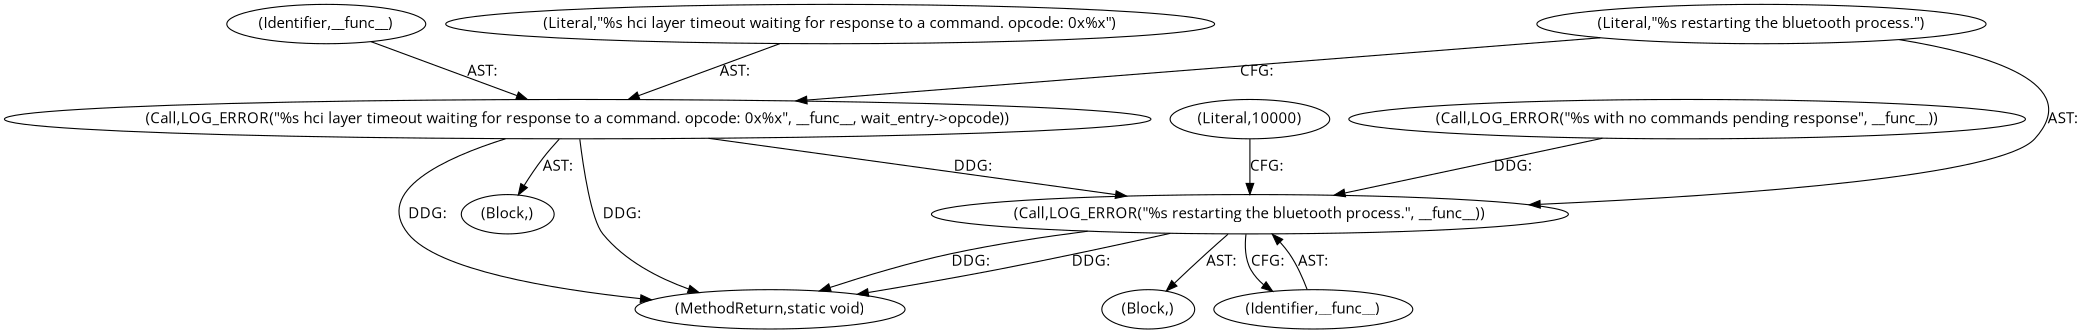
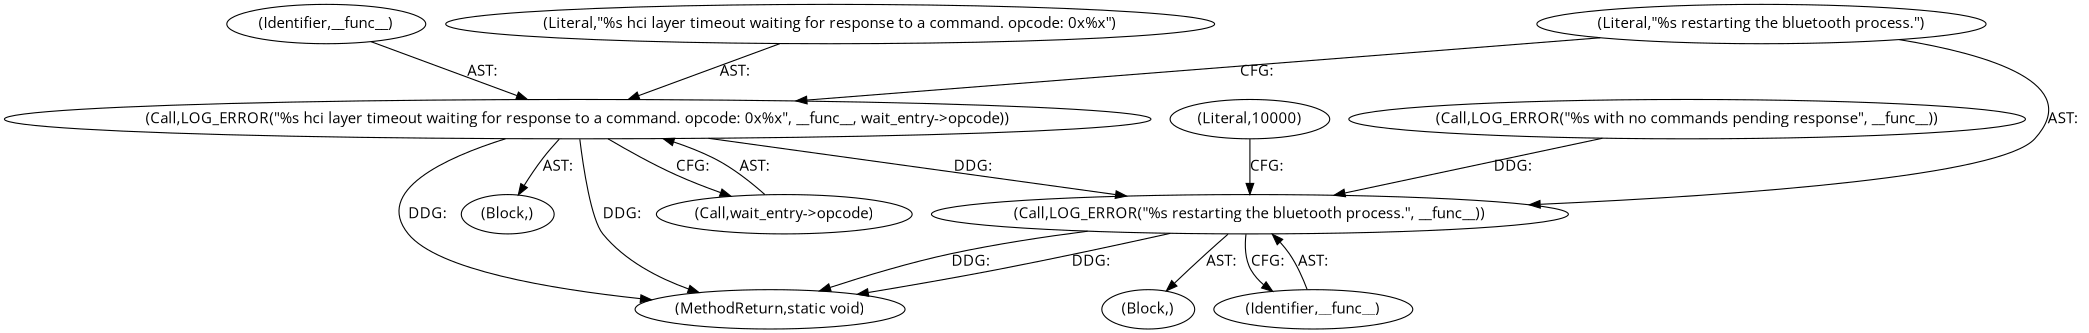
node "(Call,wait_entry->opcode)": added
